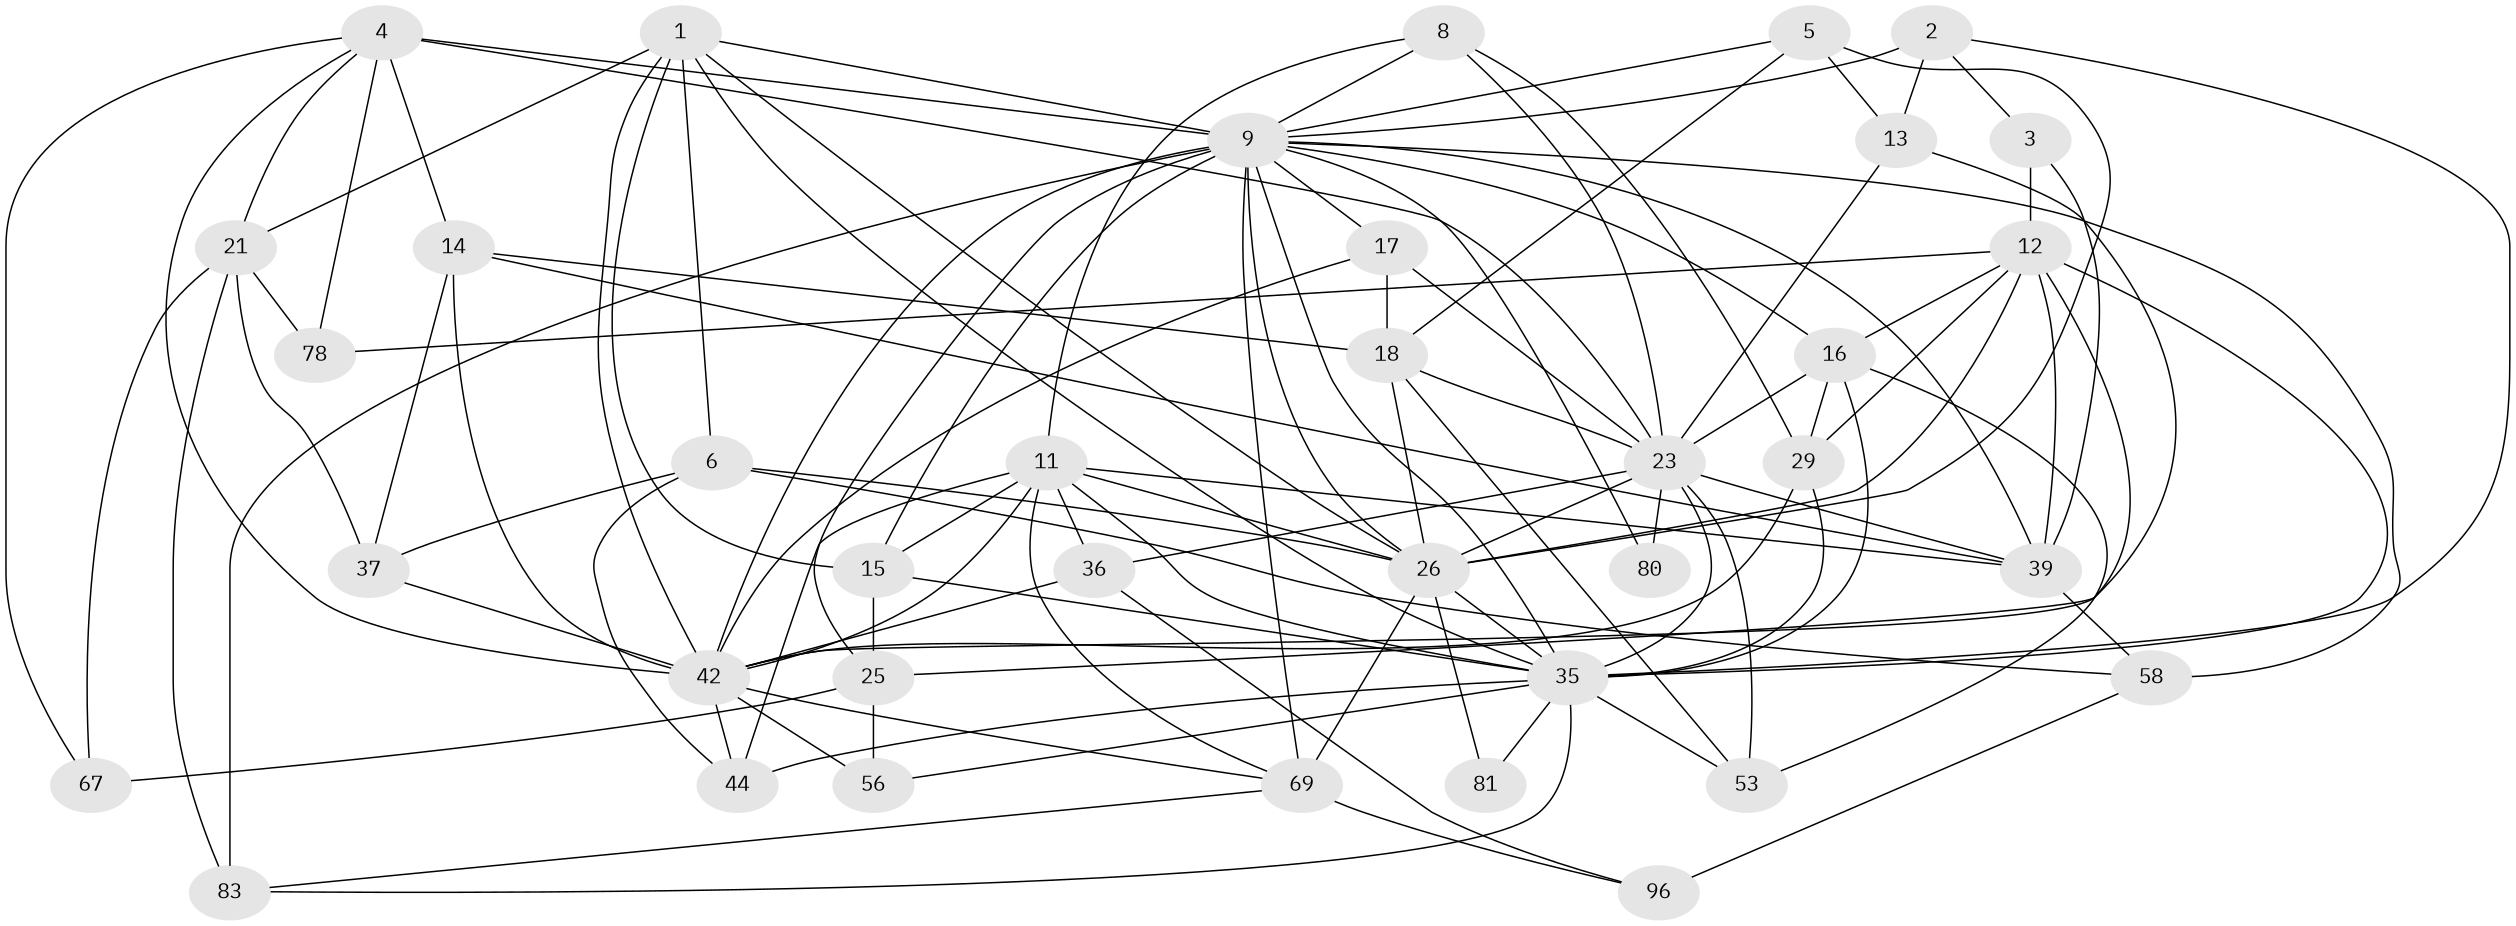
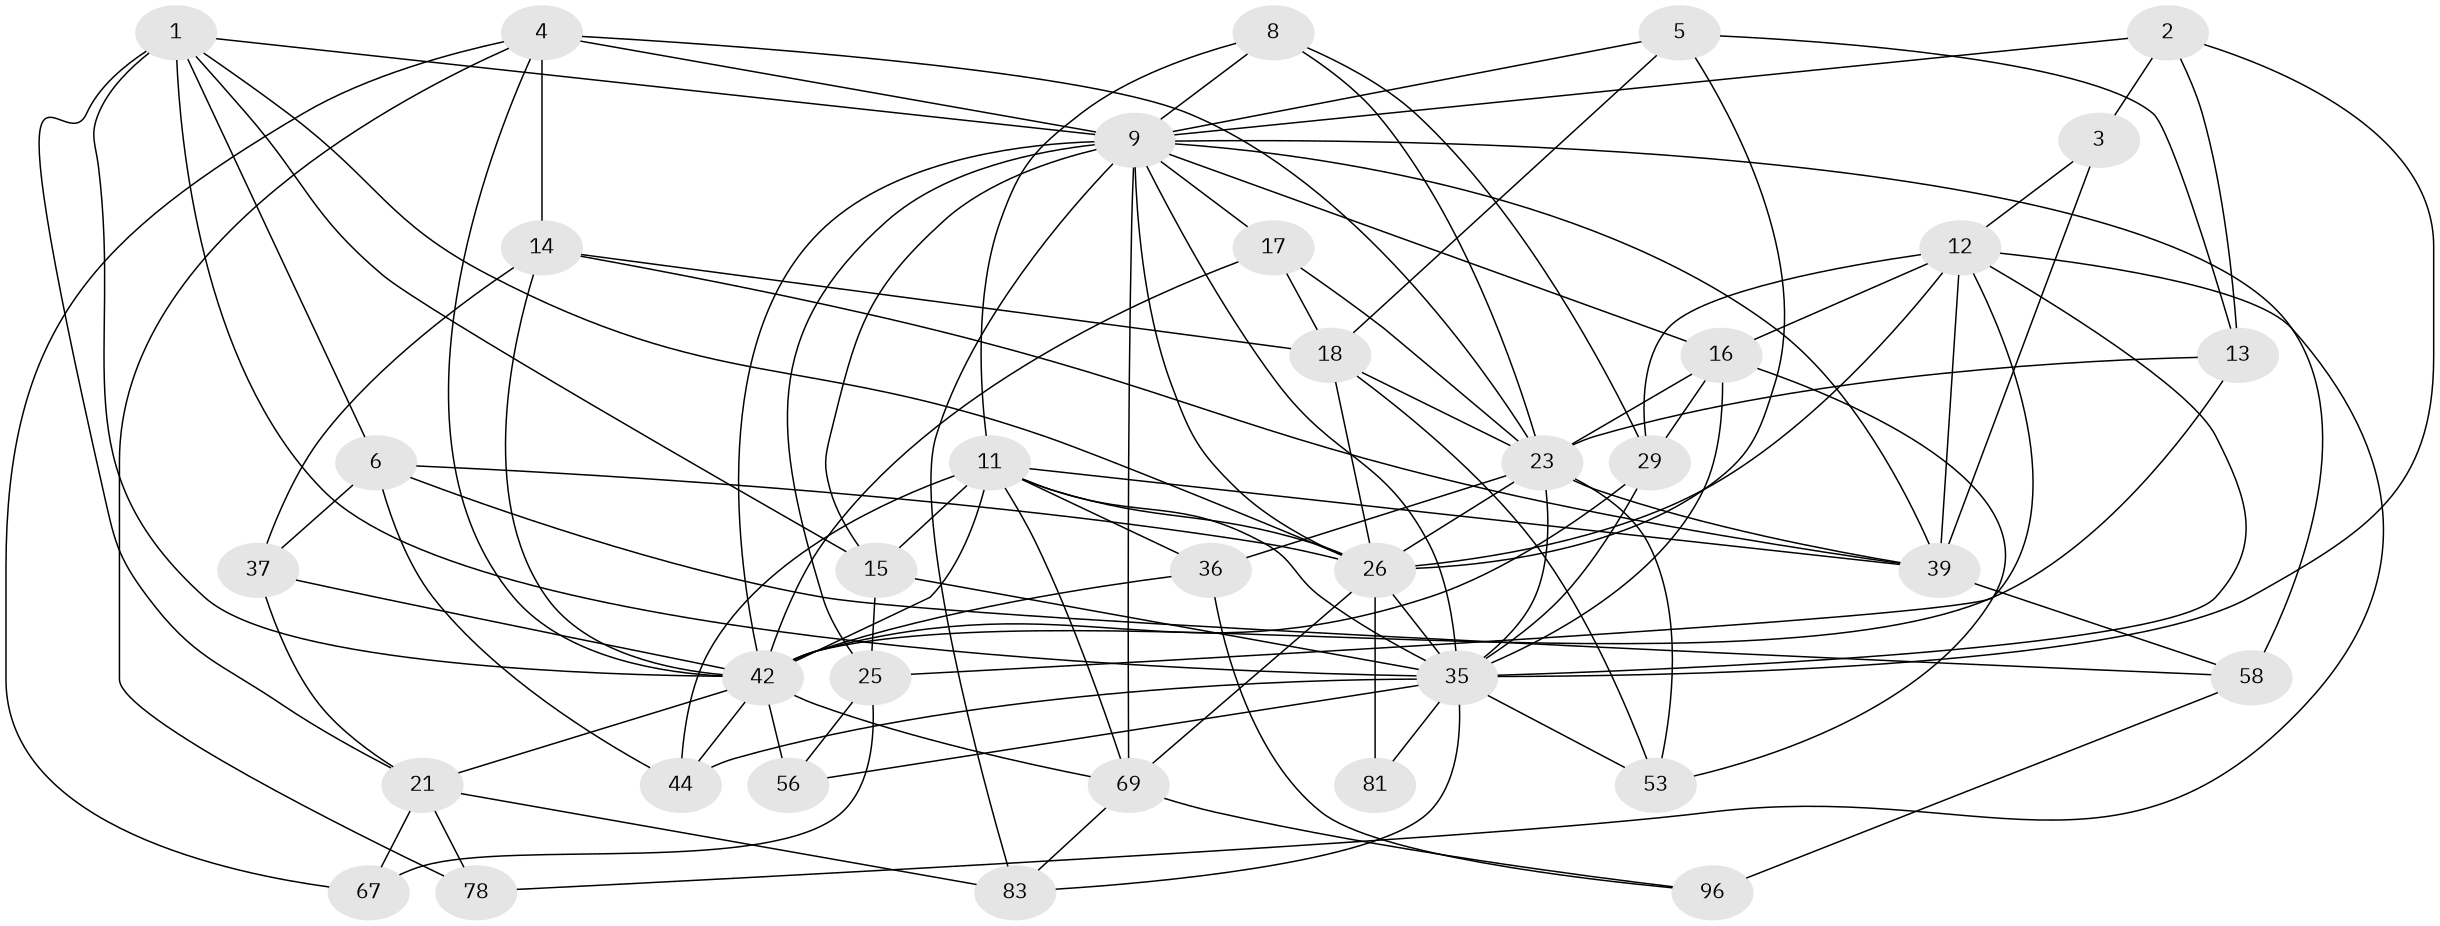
edge "4" -- "21": now "42" -- "21"
node "80": removed
